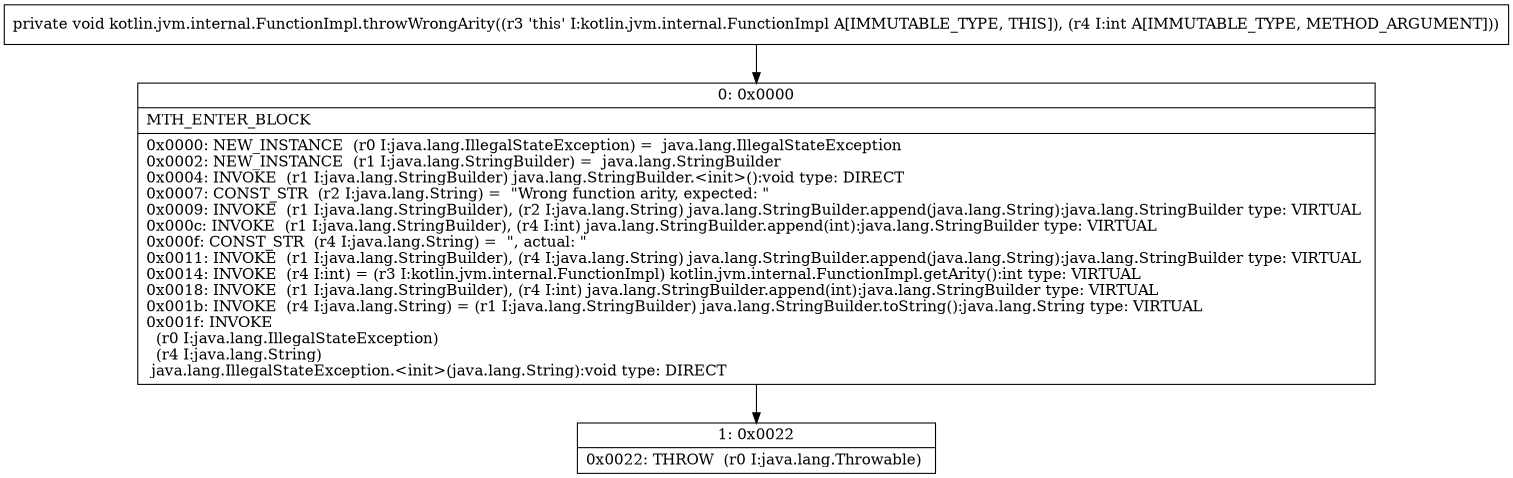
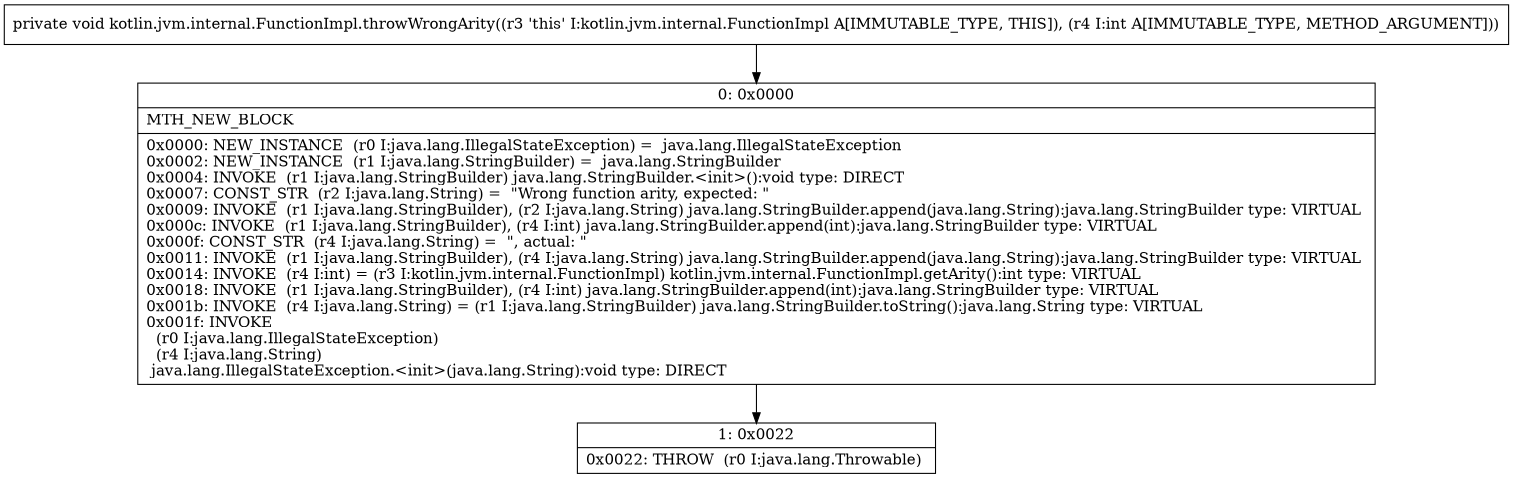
node "0: 0x0000": text "MTH_ENTER_BLOCK" -> "MTH_NEW_BLOCK"
